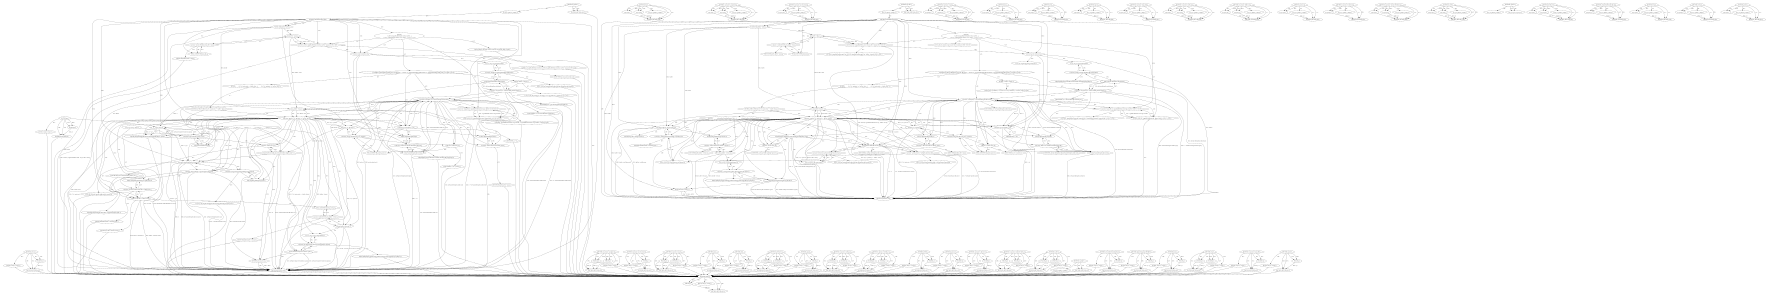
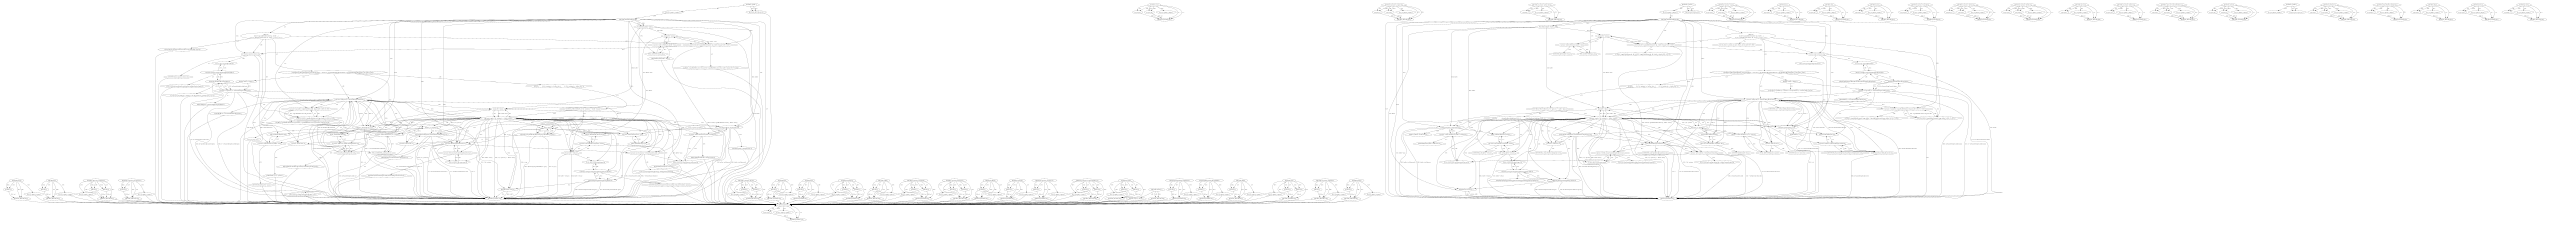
edge "(METHOD,get)" -> "(get,it->get())": now "(adjustOutgoingANWBuffer,adjustOutgoingANWBuffer(it->get()))" -> "(get,it->get())"
edge "(<operator>.indirectFieldAccess,it->get)" -> "(get,it->get())": label "DDG: mFrameCompleteCondition.signal" -> "CFG: "
